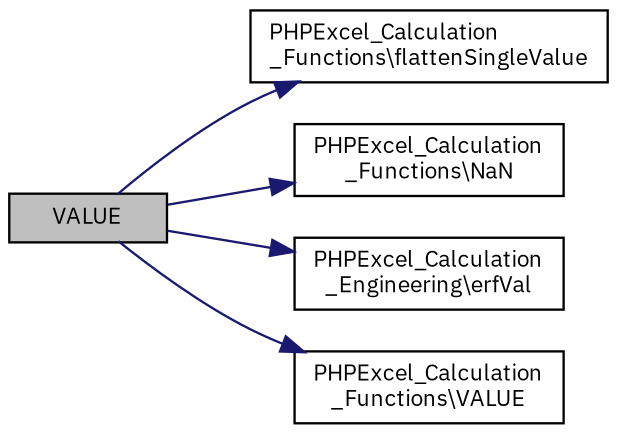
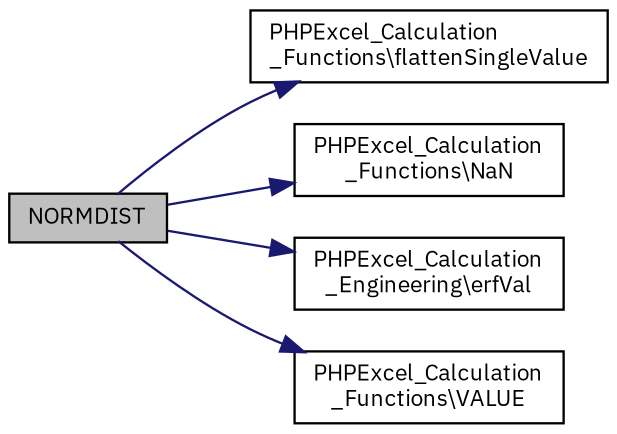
node "VALUE": label "VALUE" -> "NORMDIST"
